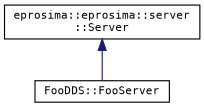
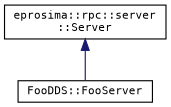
node "eprosima::eprosima::server ::Server": label "eprosima::eprosima::server ::Server" -> "eprosima::rpc::server ::Server"
